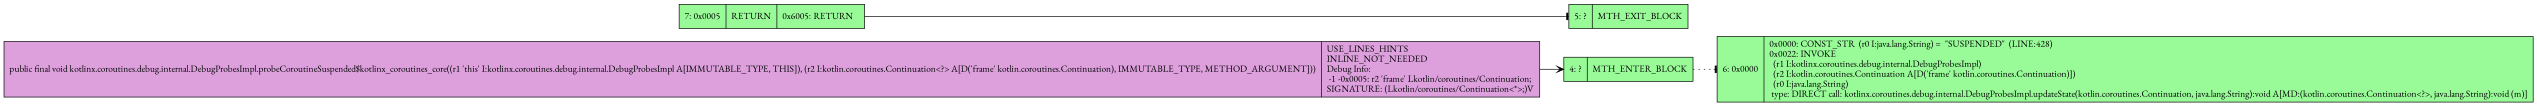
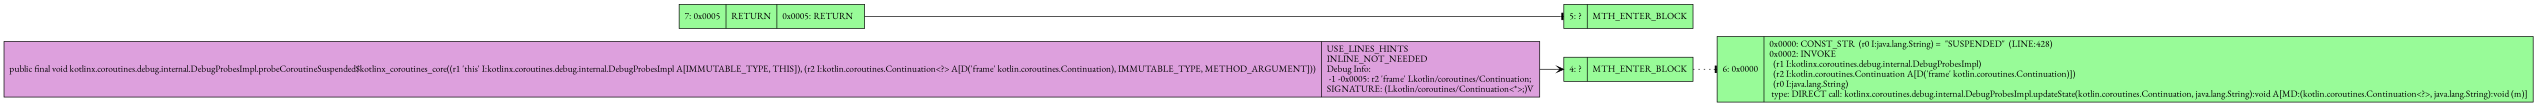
node "7: 0x0005": text "0x6005: RETURN" -> "0x0005: RETURN"
node "5: ?": text "MTH_EXIT_BLOCK" -> "MTH_ENTER_BLOCK"
node "6: 0x0000": text "0x0022: INVOKE" -> "0x0002: INVOKE"
